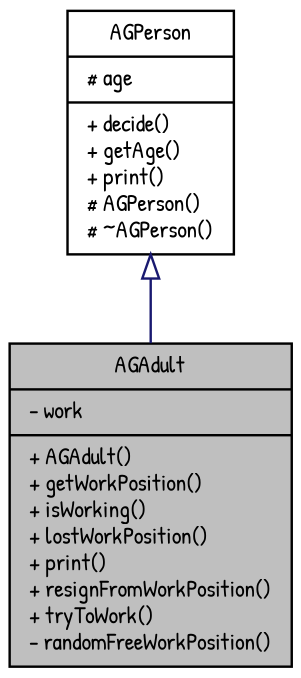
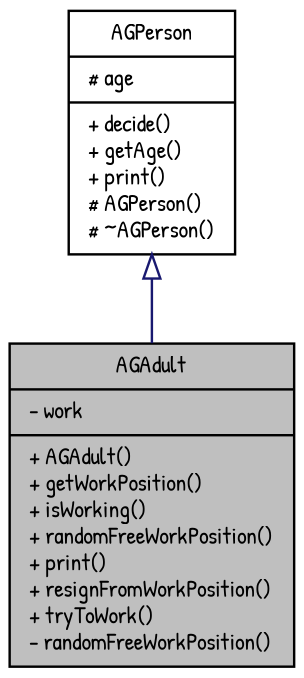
node "AGAdult": text "+ lostWorkPosition()" -> "+ randomFreeWorkPosition()"
